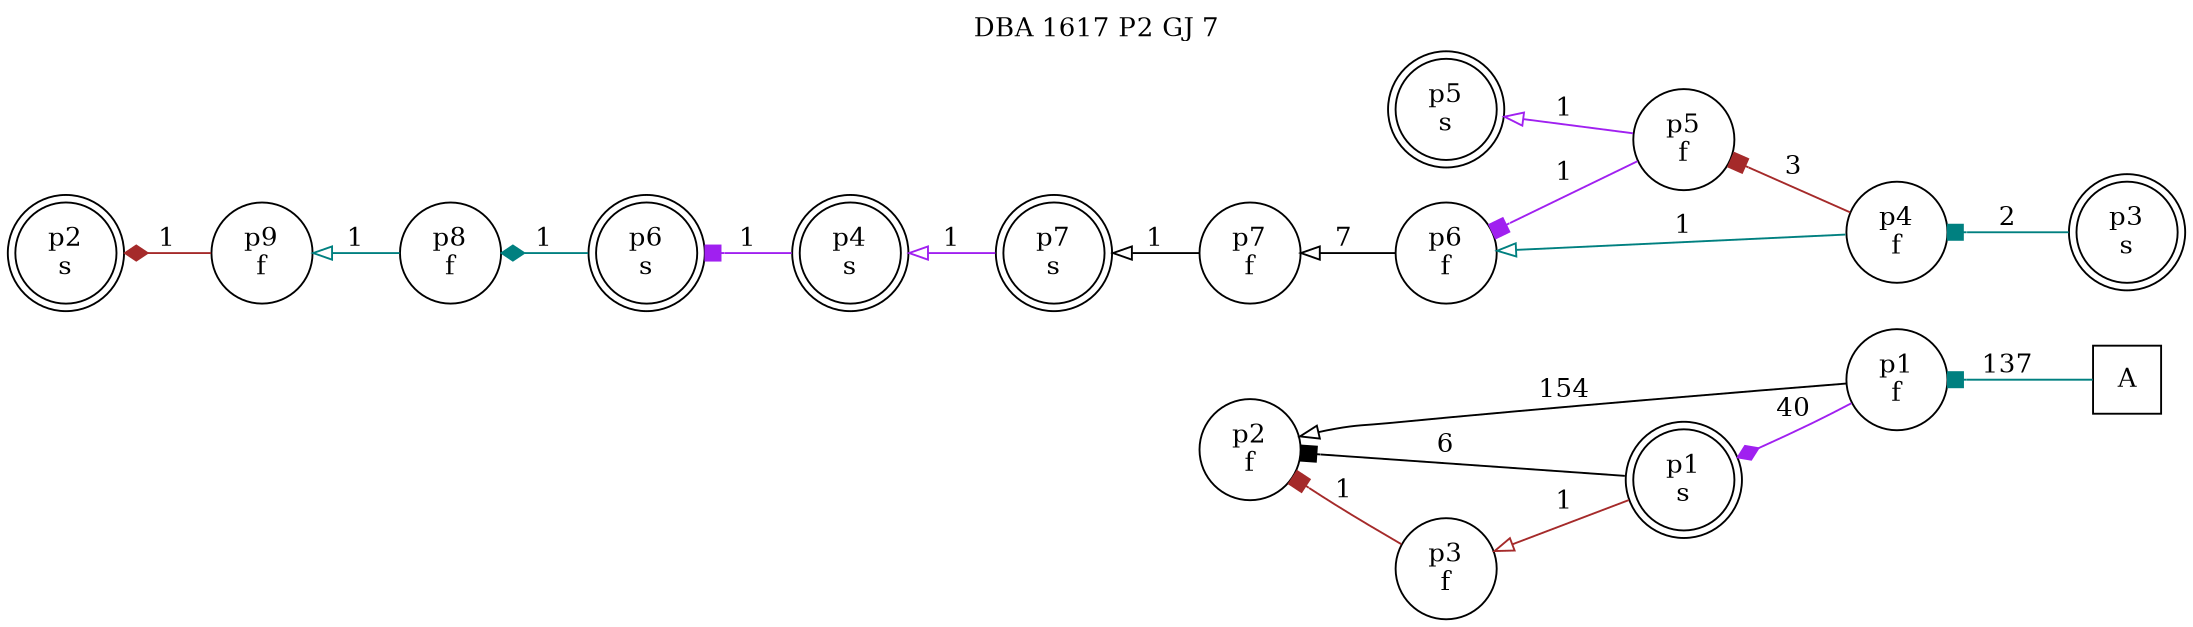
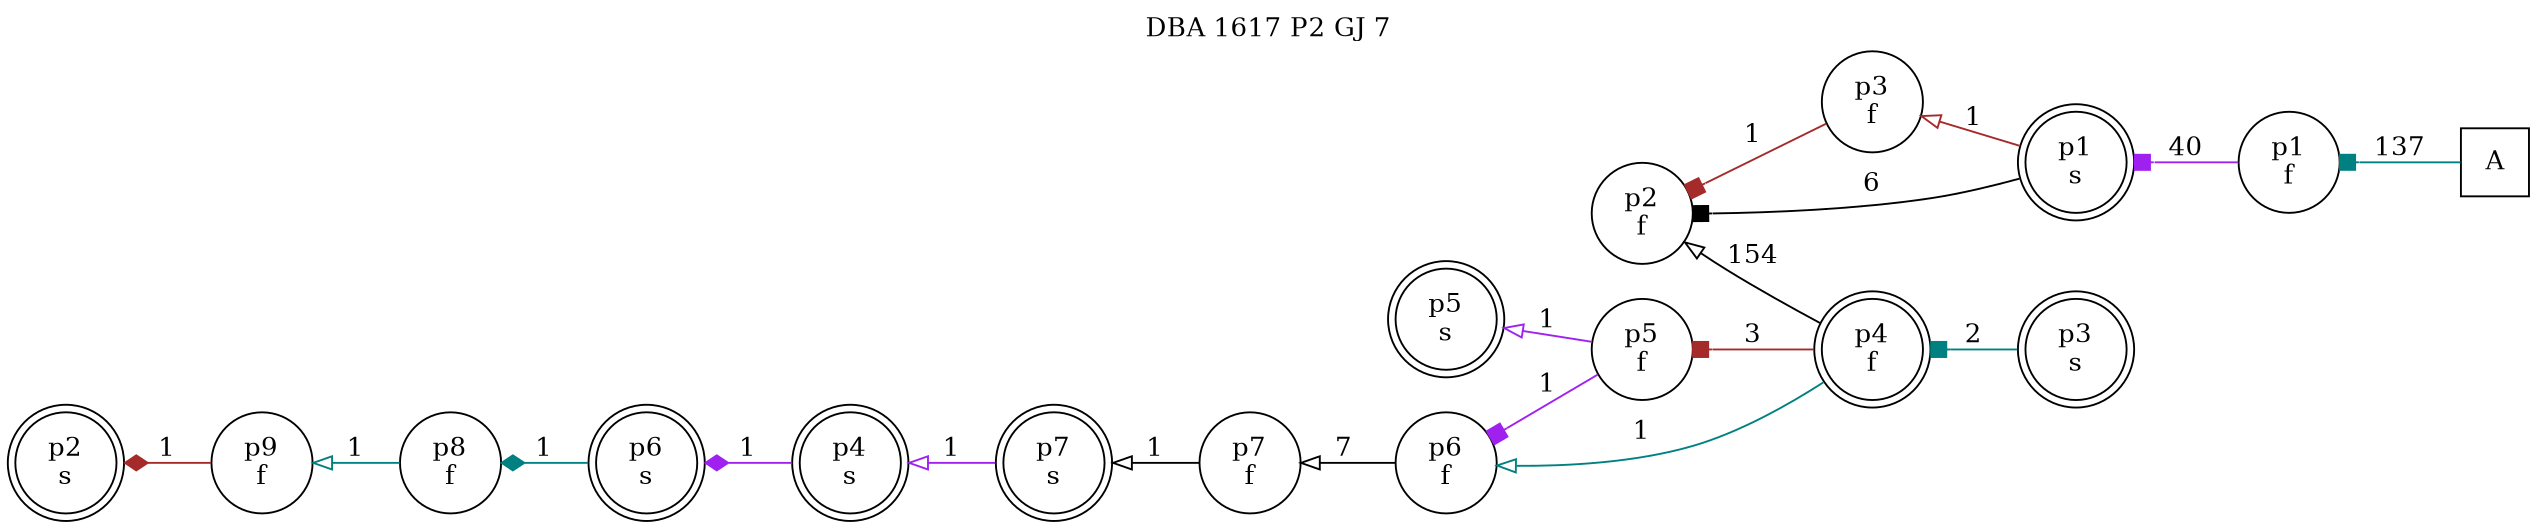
node "p4 f": shape circle -> doublecircle
edge "p4 s" -> "p6 s": arrowhead box -> diamond
edge "p1 f" -> "p2 f": now "p4 f" -> "p2 f"
edge "p1 f" -> "p1 s": arrowhead diamond -> box
